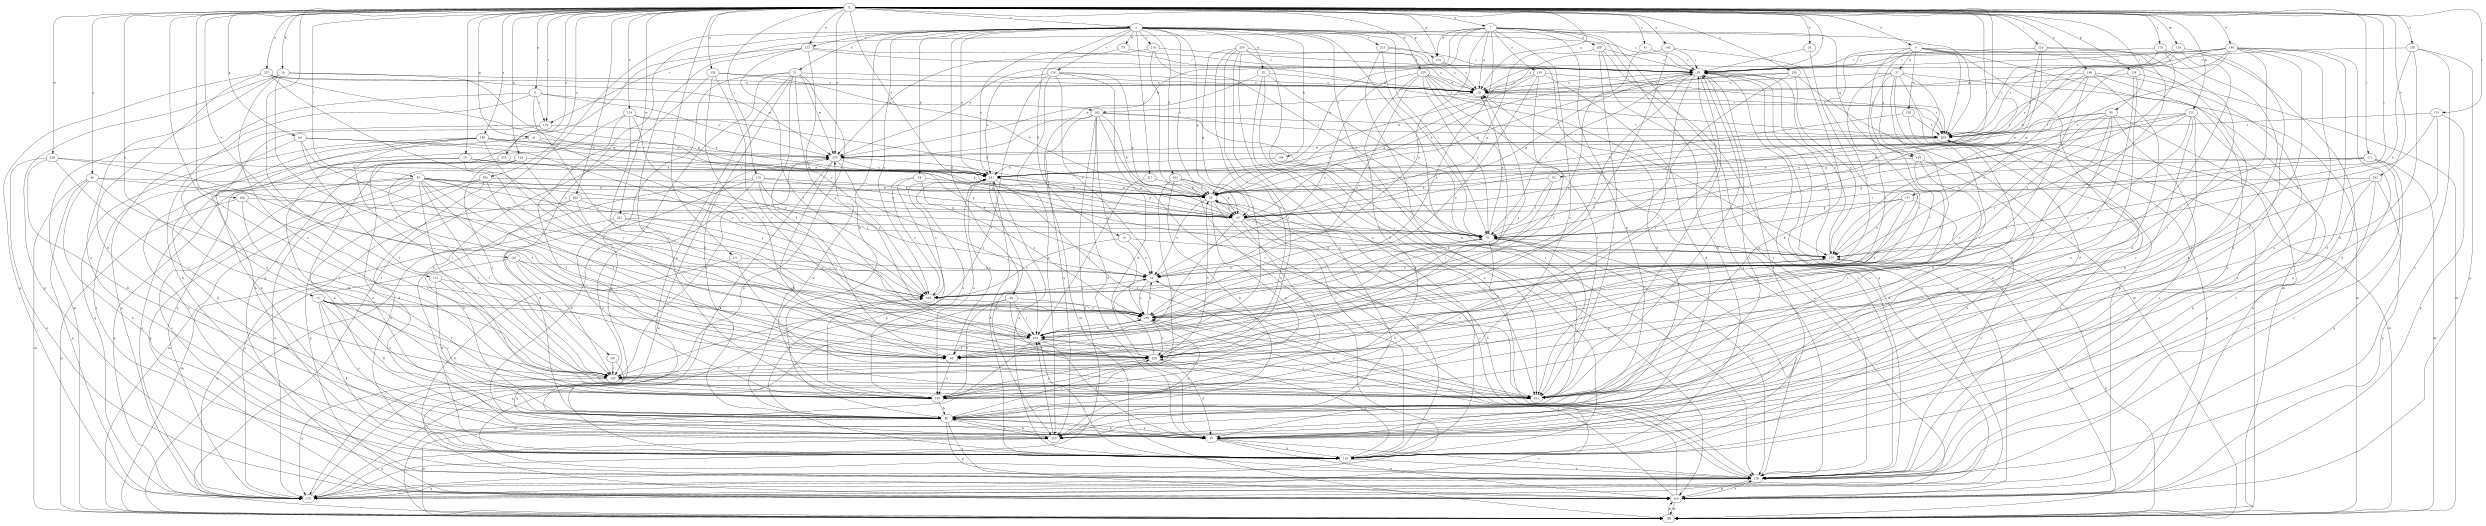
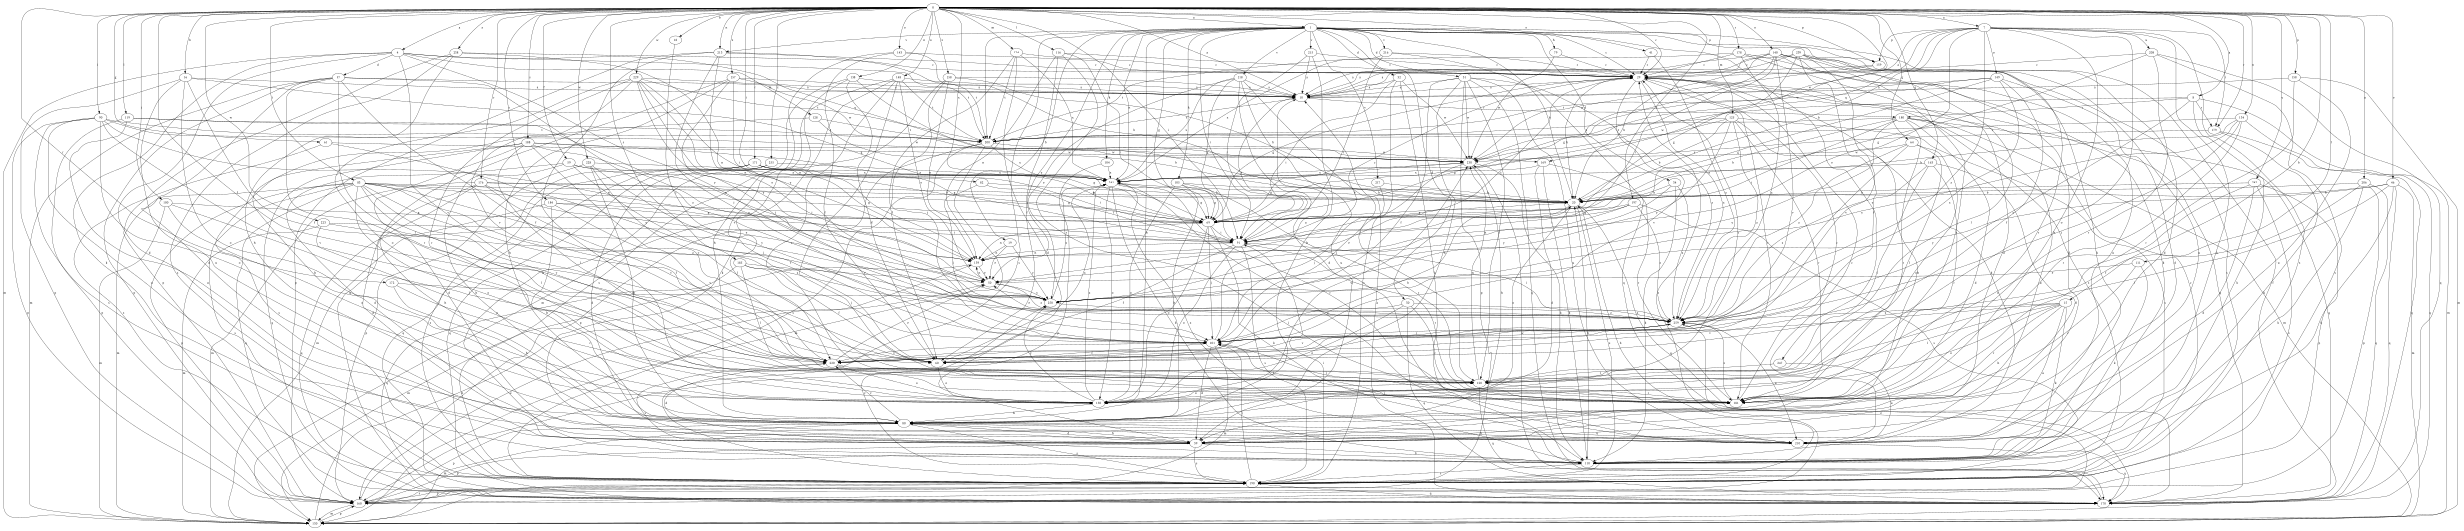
edge "18" -> "29": removed, label "c"
edge "130" -> "200": removed, label "t"
